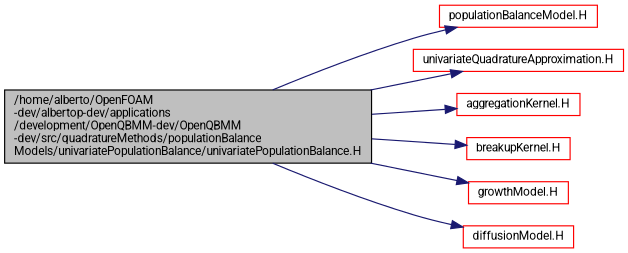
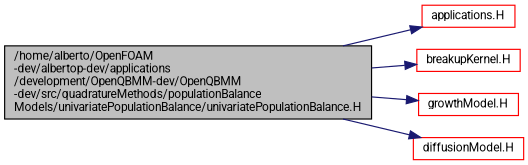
node "populationBalanceModel.H": label "populationBalanceModel.H" -> "applications.H"
node "univariateQuadratureApproximation.H": removed
node "aggregationKernel.H": removed
